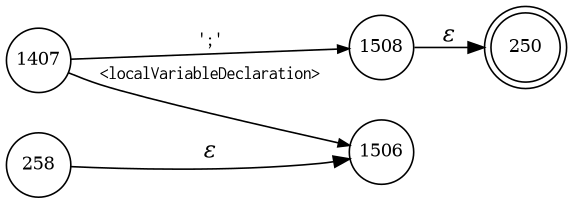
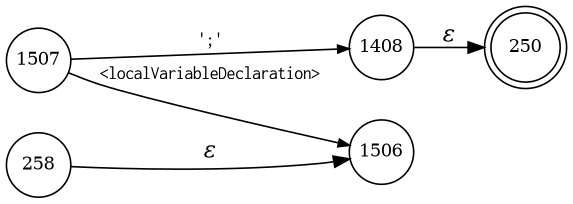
node "1508": label "1508" -> "1408"
node "1407": label "1407" -> "1507"
